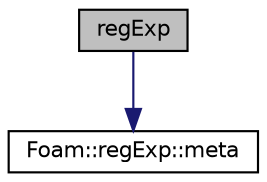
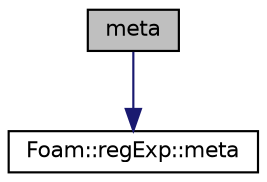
node "regExp": label "regExp" -> "meta"
